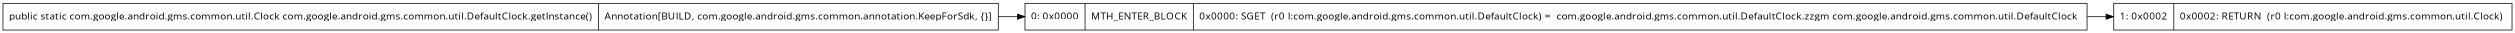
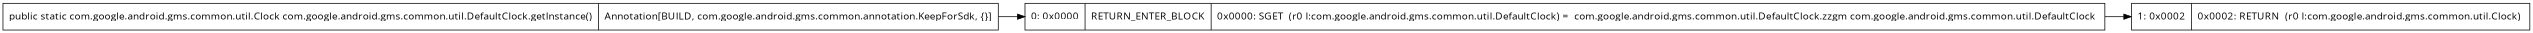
node "0: 0x0000": text "MTH_ENTER_BLOCK" -> "RETURN_ENTER_BLOCK"
